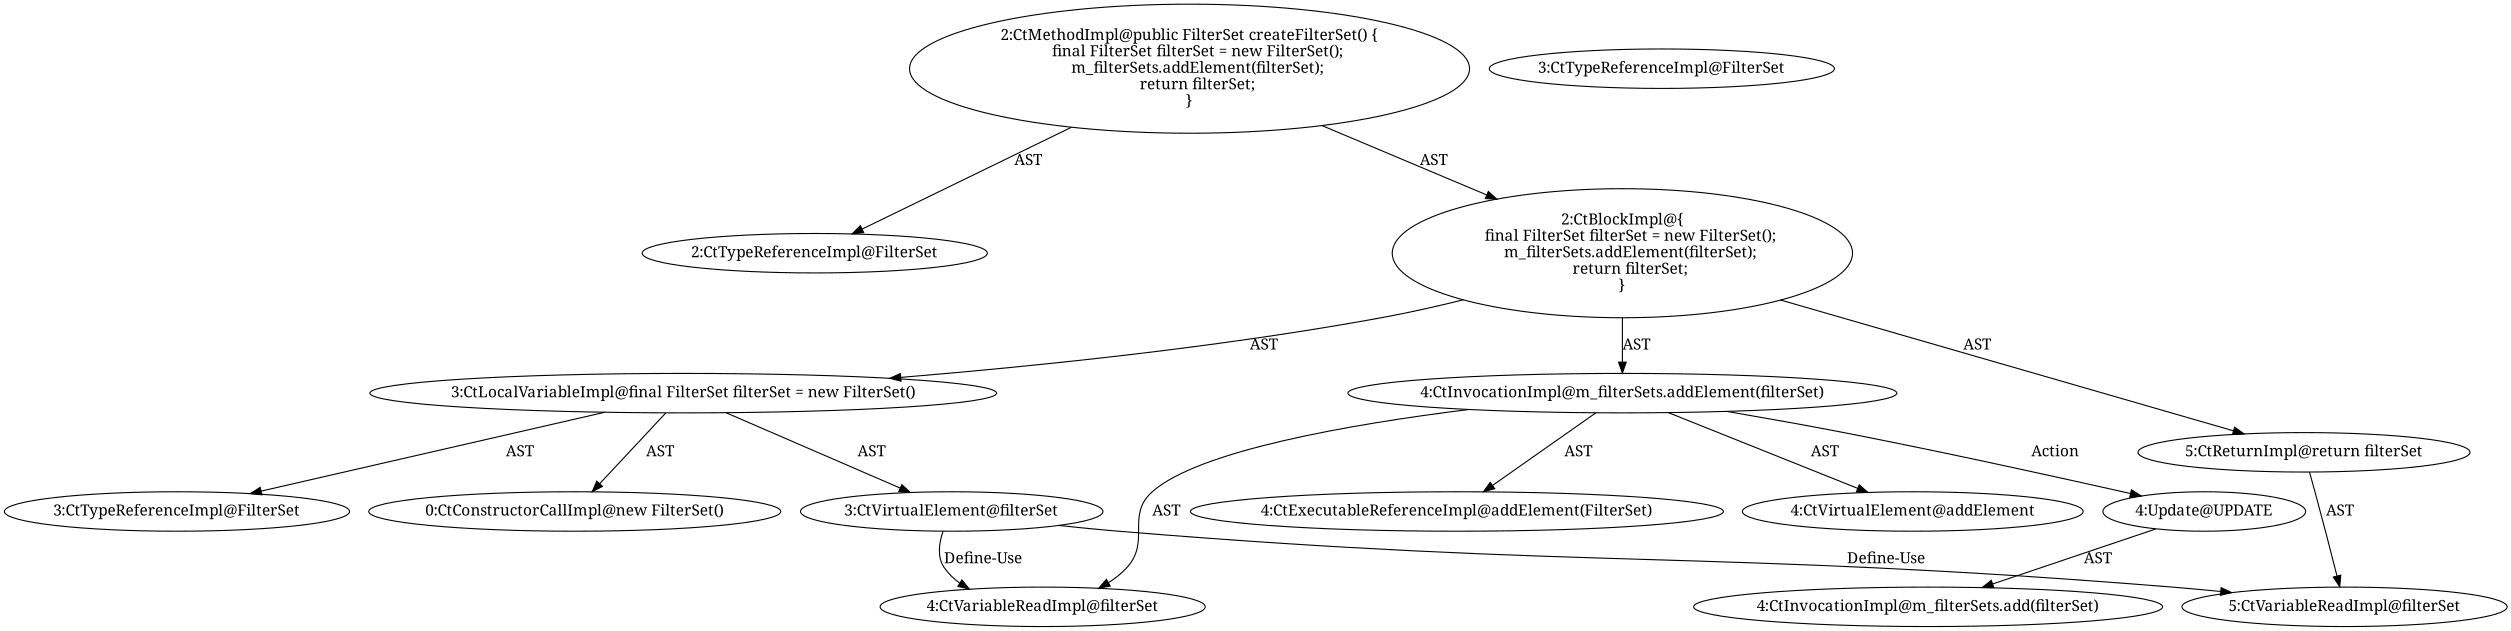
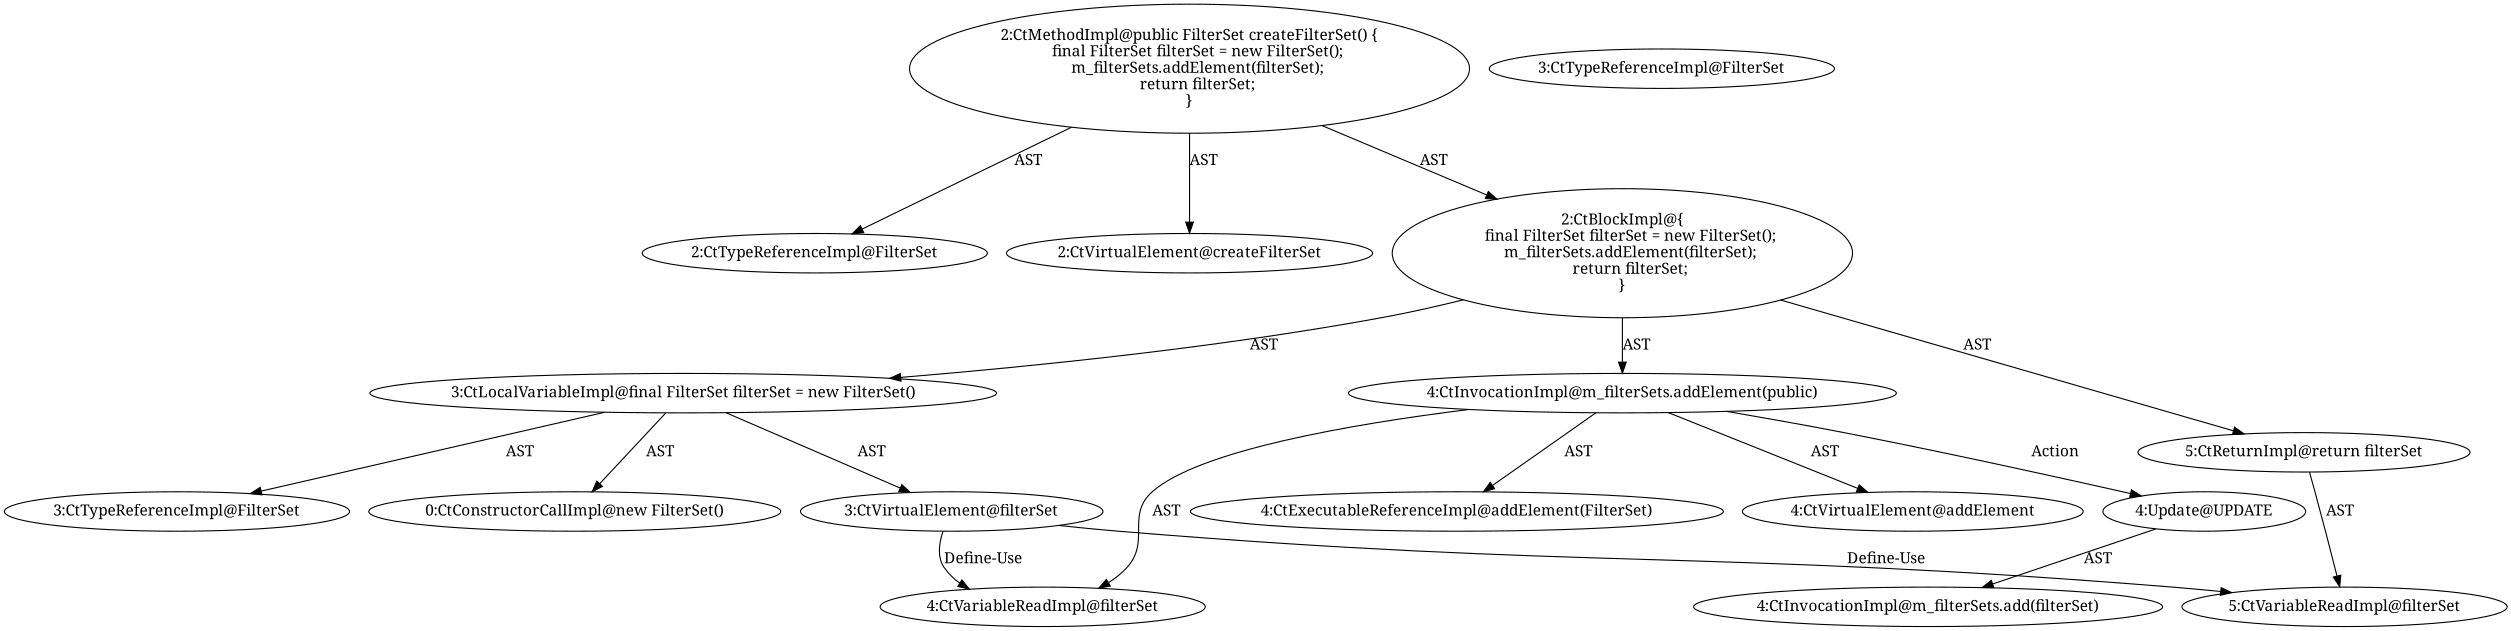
node "2:CtVirtualElement@createFilterSet": added
node "4:CtInvocationImpl@m_filterSets.addElement(filterSet)": label "4:CtInvocationImpl@m_filterSets.addElement(filterSet)" -> "4:CtInvocationImpl@m_filterSets.addElement(public)"
